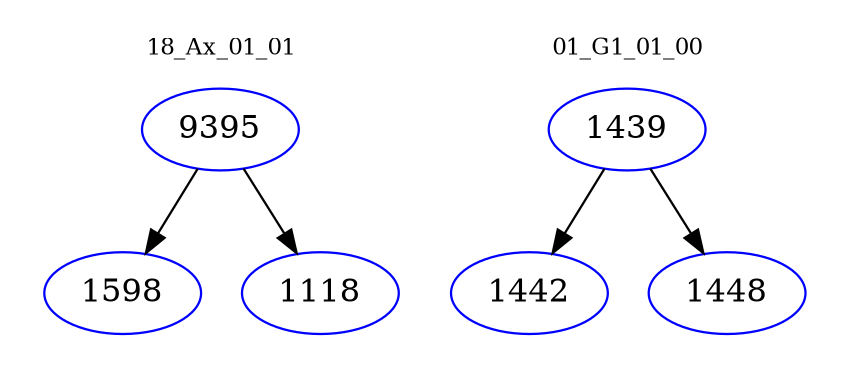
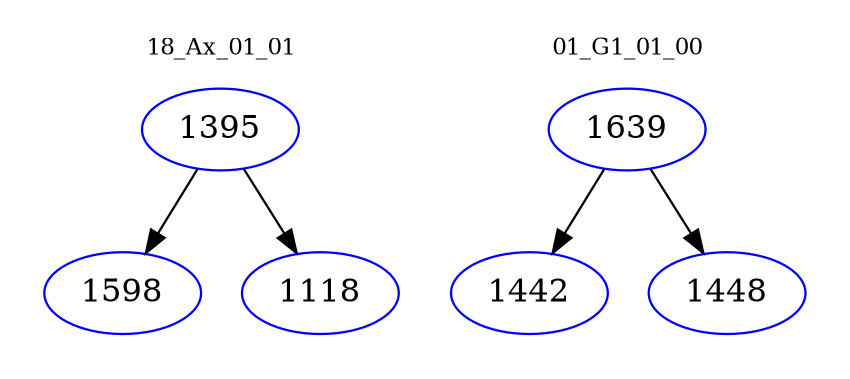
node "9395": label "9395" -> "1395"
node "1439": label "1439" -> "1639"
